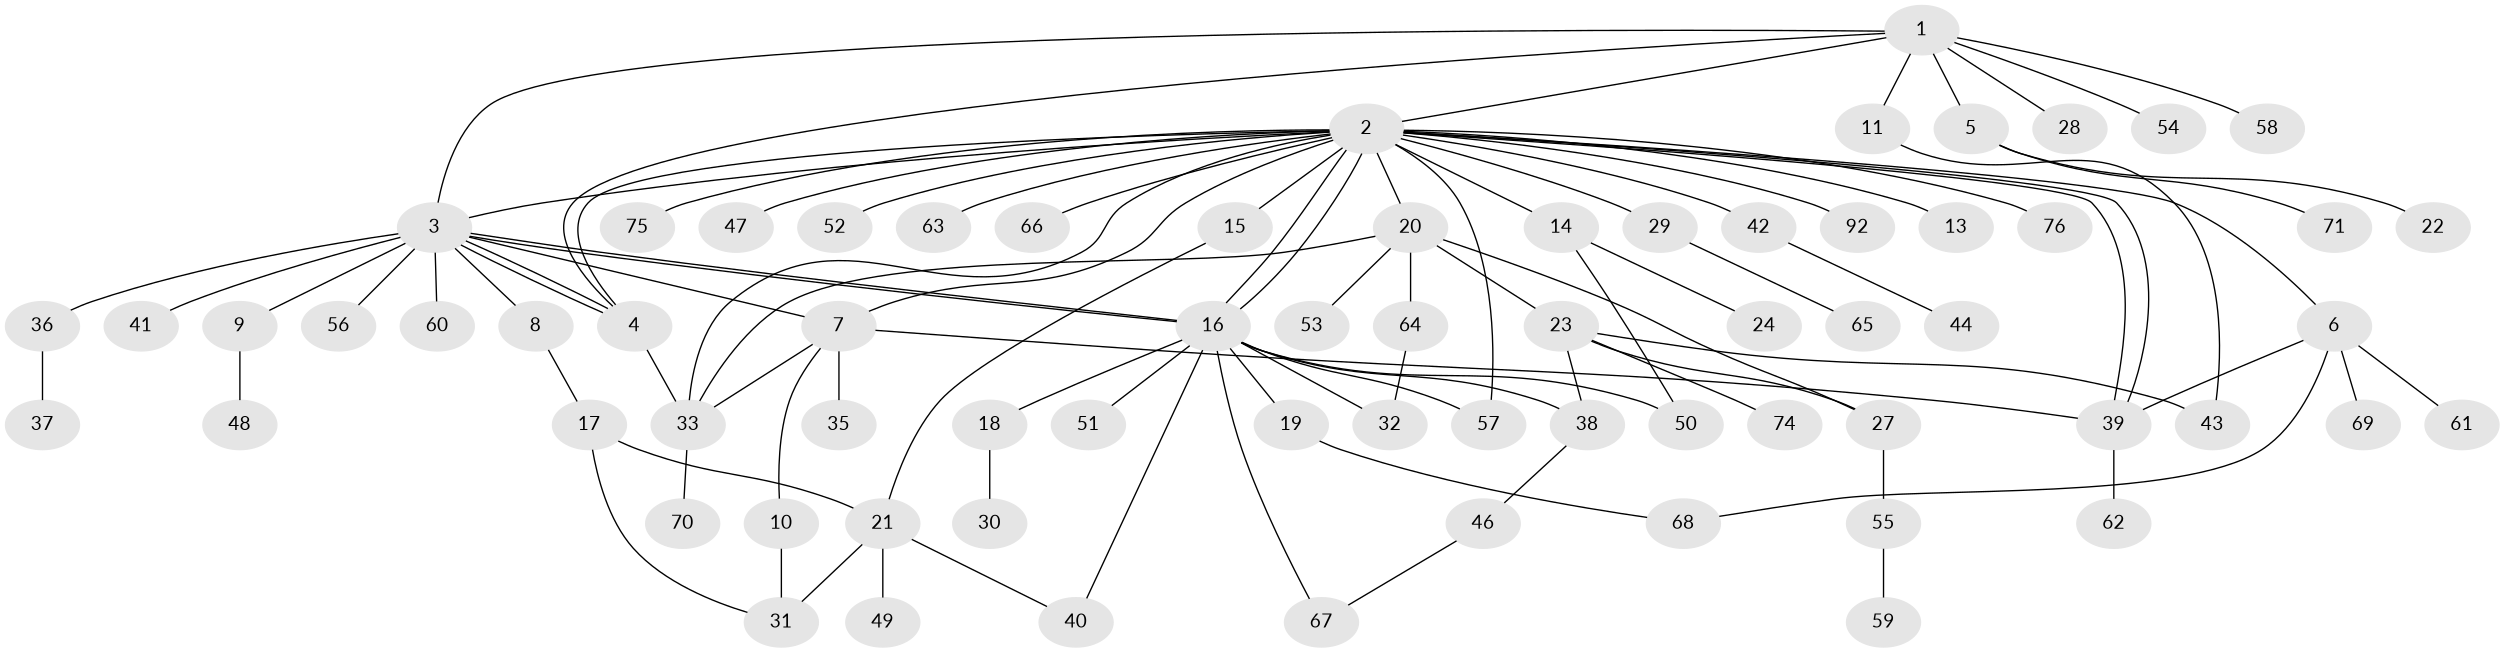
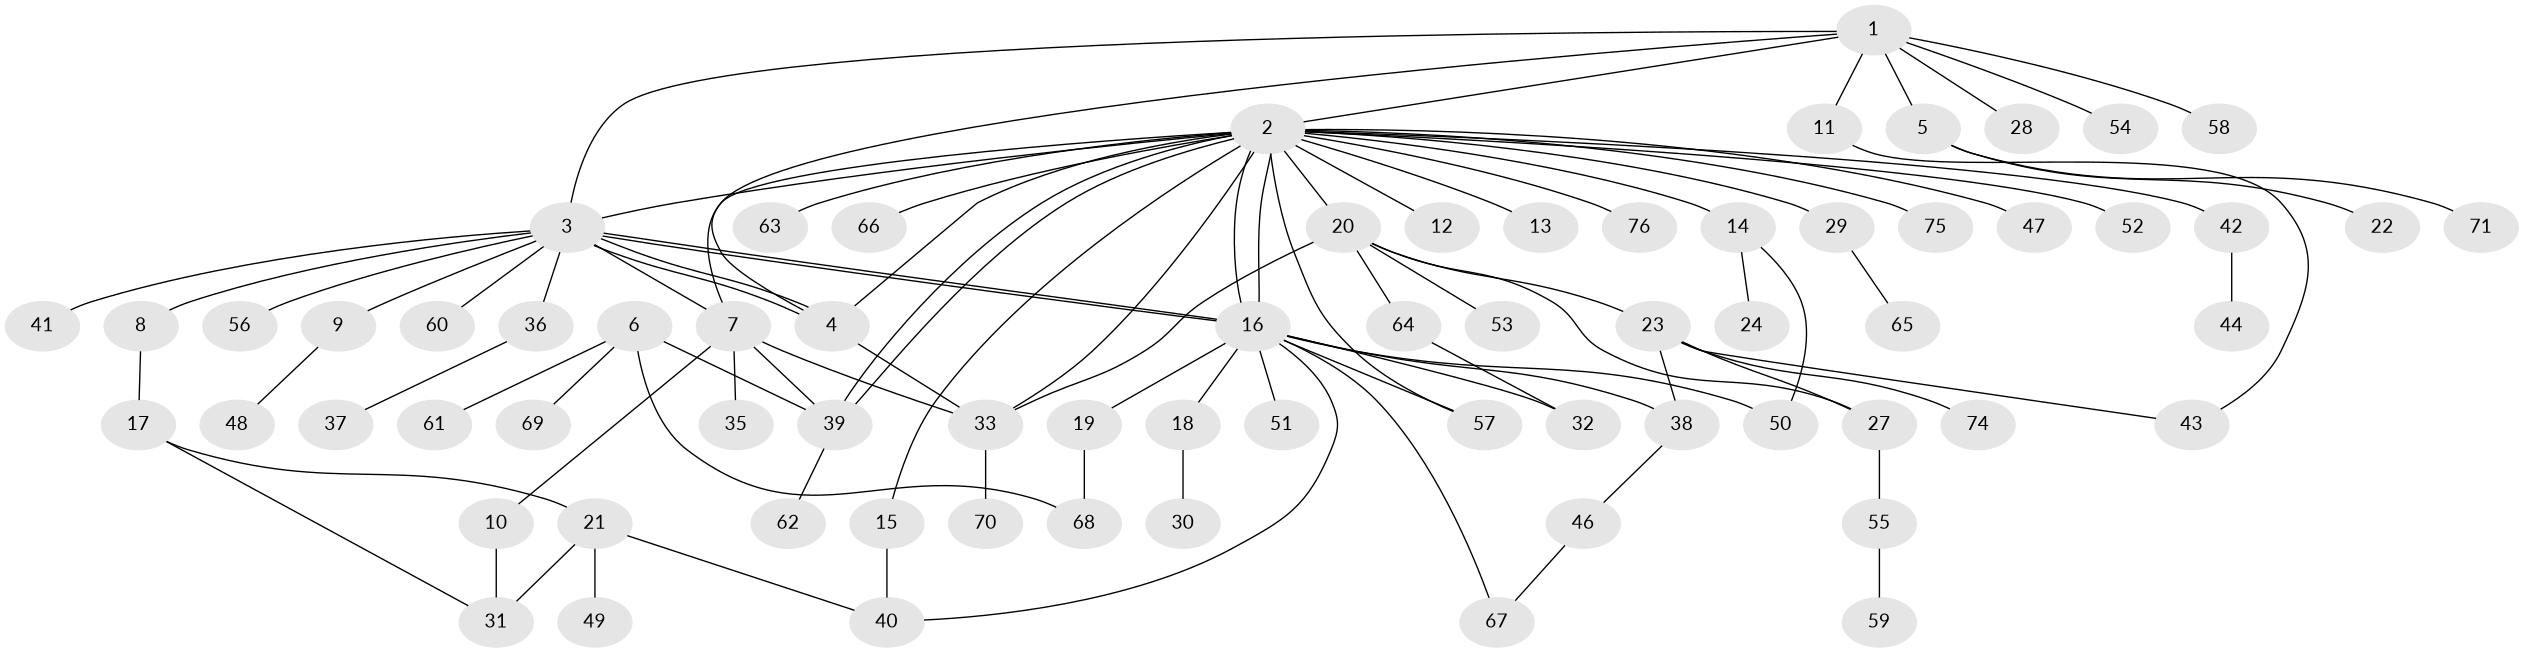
edge "2" -- "6": removed
node "92": label "92" -> "12"
edge "15" -- "21": now "15" -- "40"
